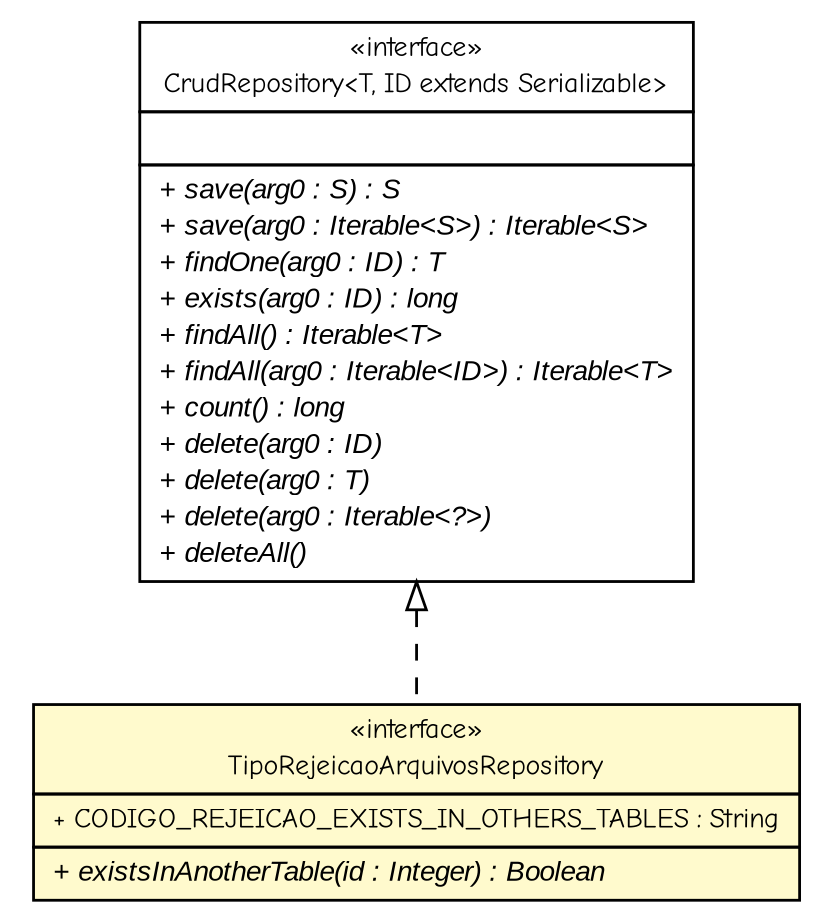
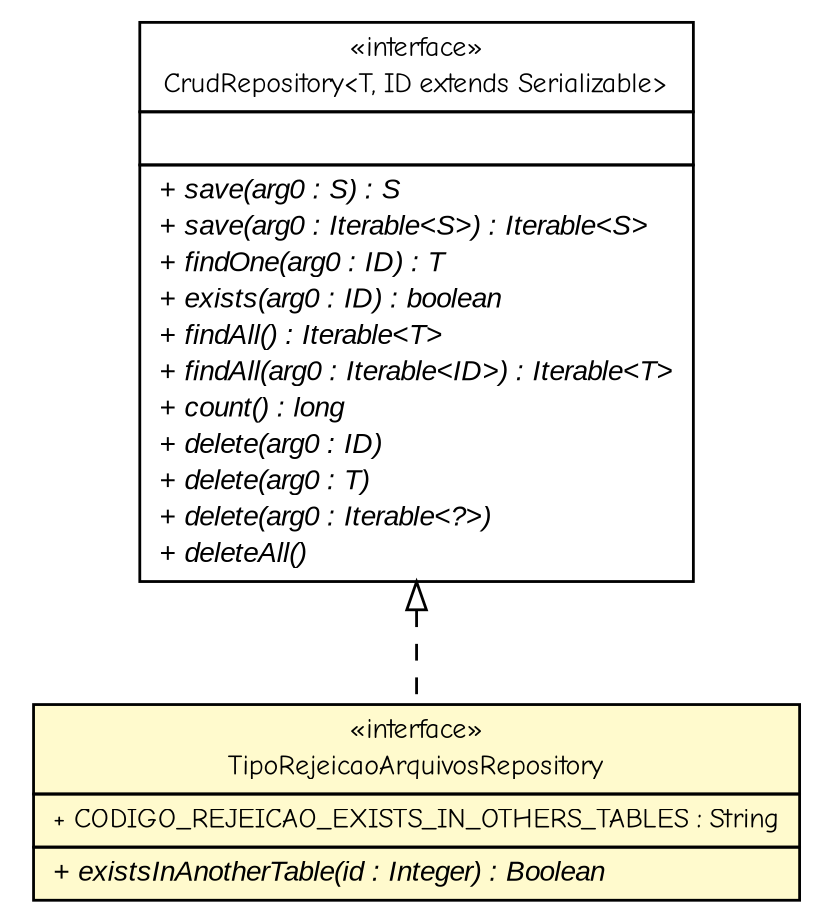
node "CrudRepository<T, ID extends Serializable>": text "+ exists(arg0 : ID) : long" -> "+ exists(arg0 : ID) : boolean"
